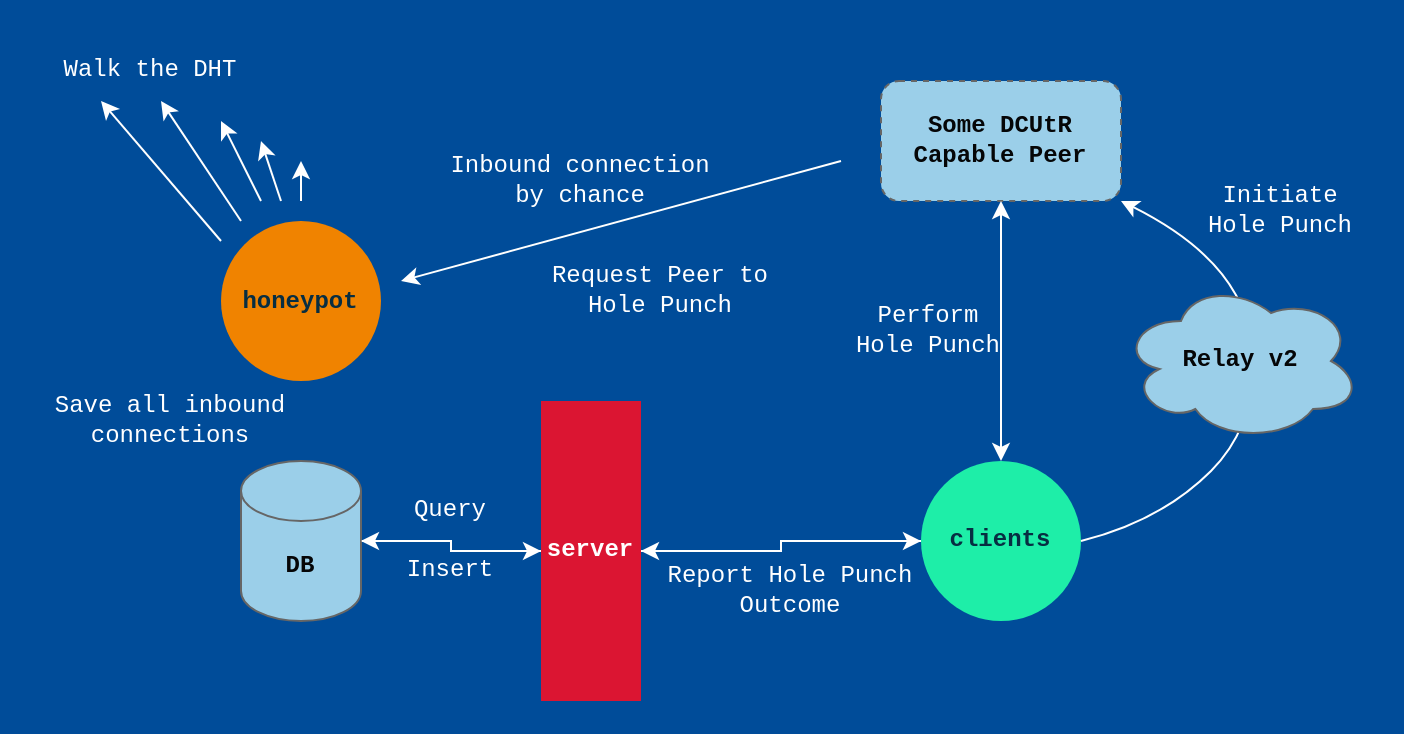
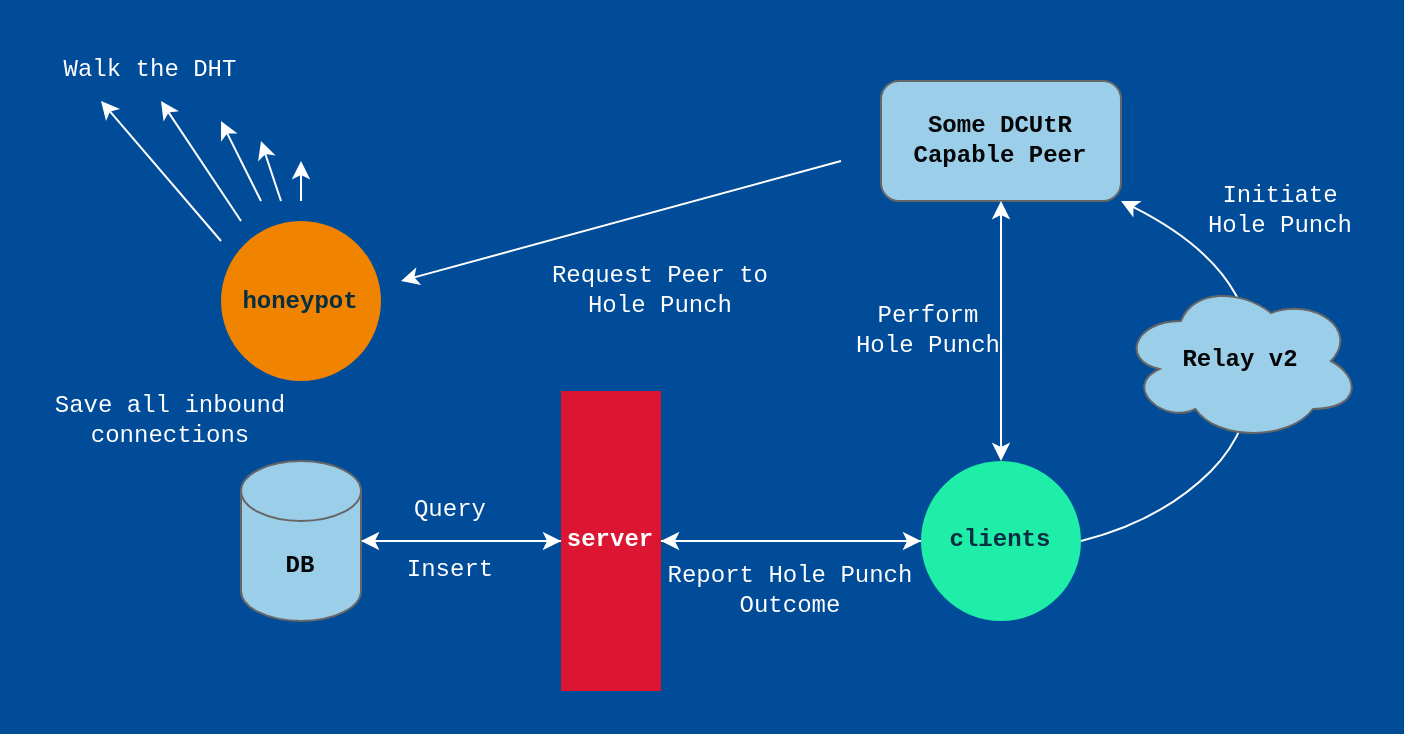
node "Some DCUtR Capable Peer": style dashed -> solid
node "Inbound connection by chance": removed
node "server": moved (591, 551) -> (611, 541)
